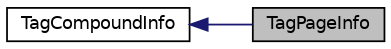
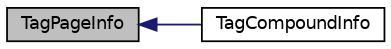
edge "TagPageInfo" -> "TagCompoundInfo": reversed
